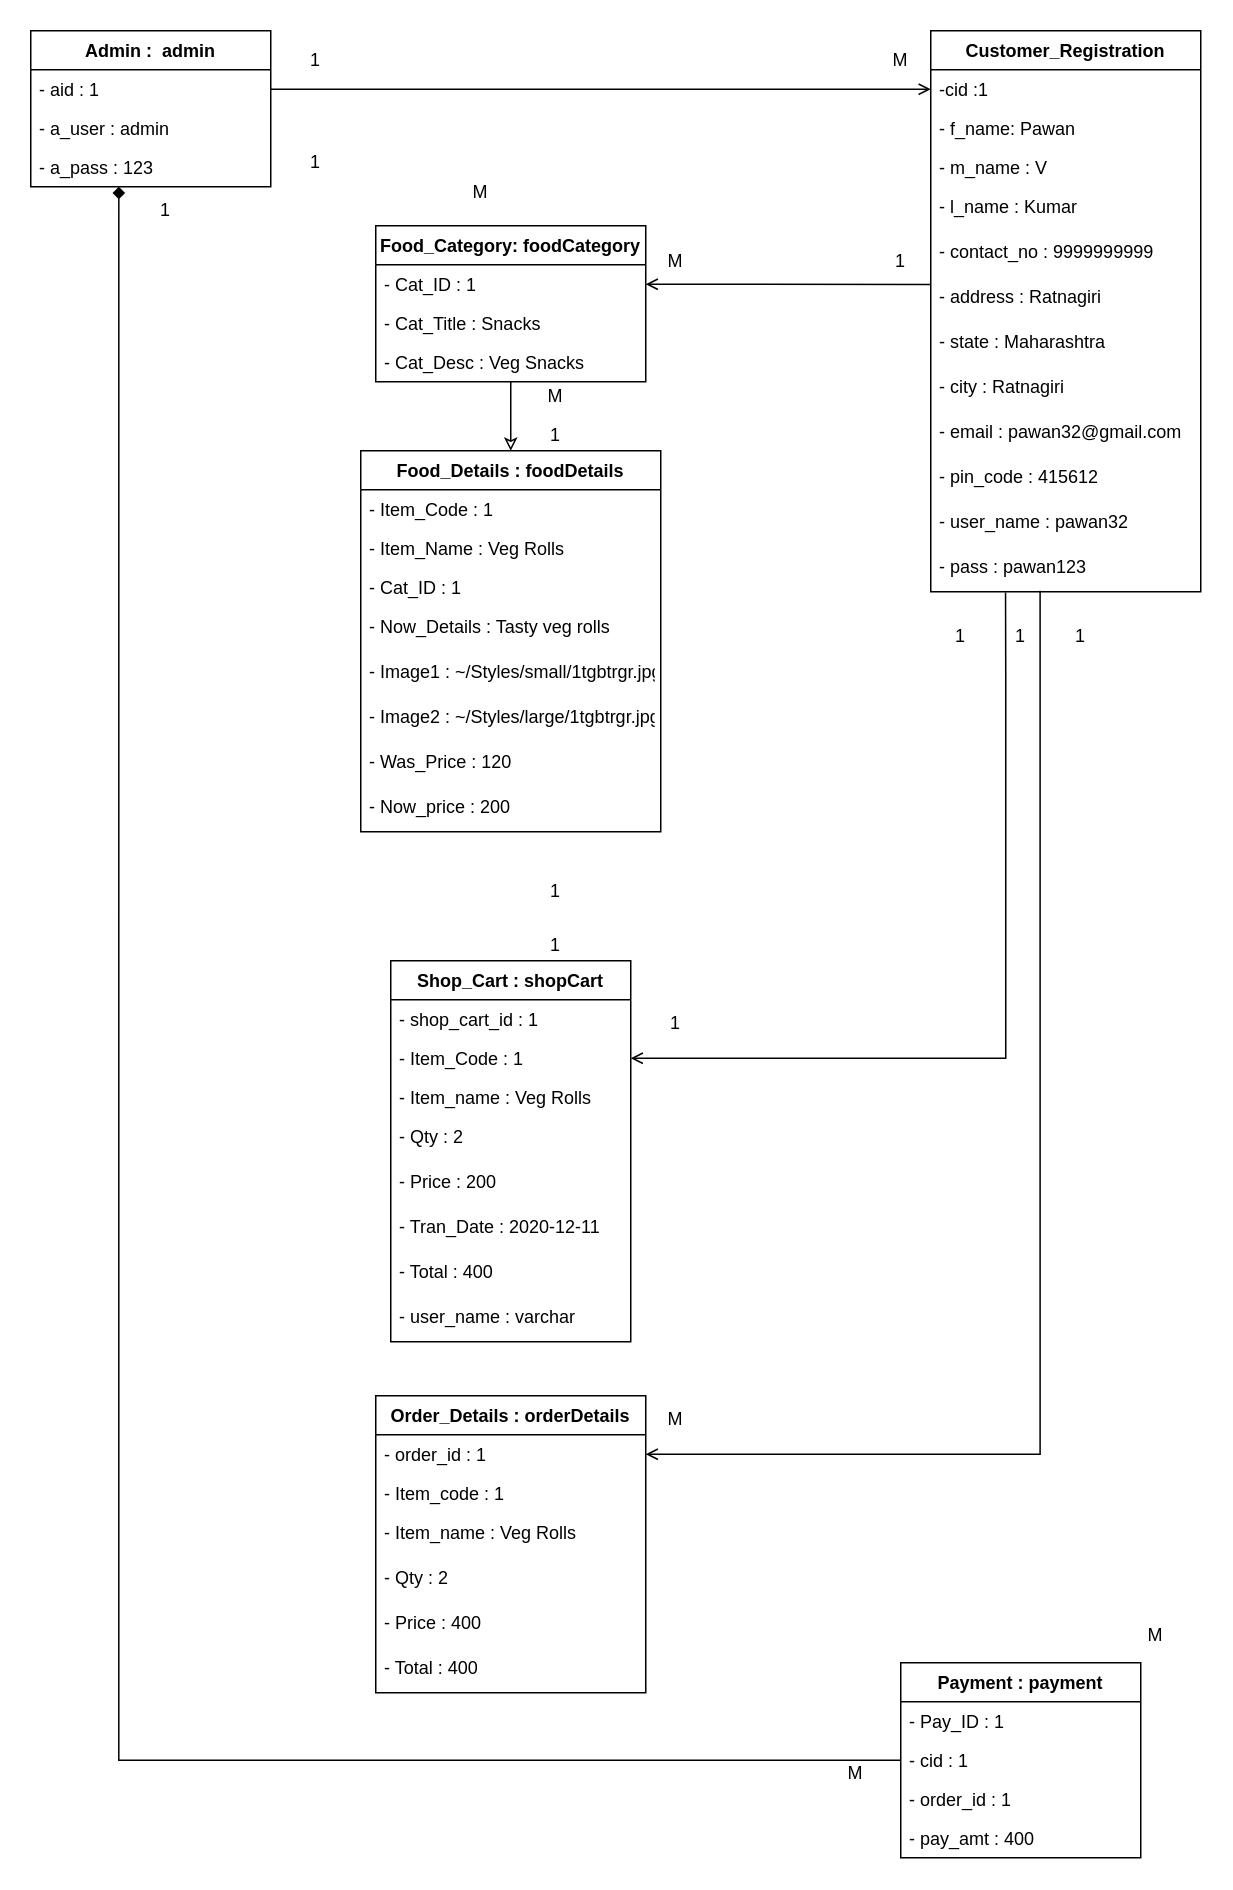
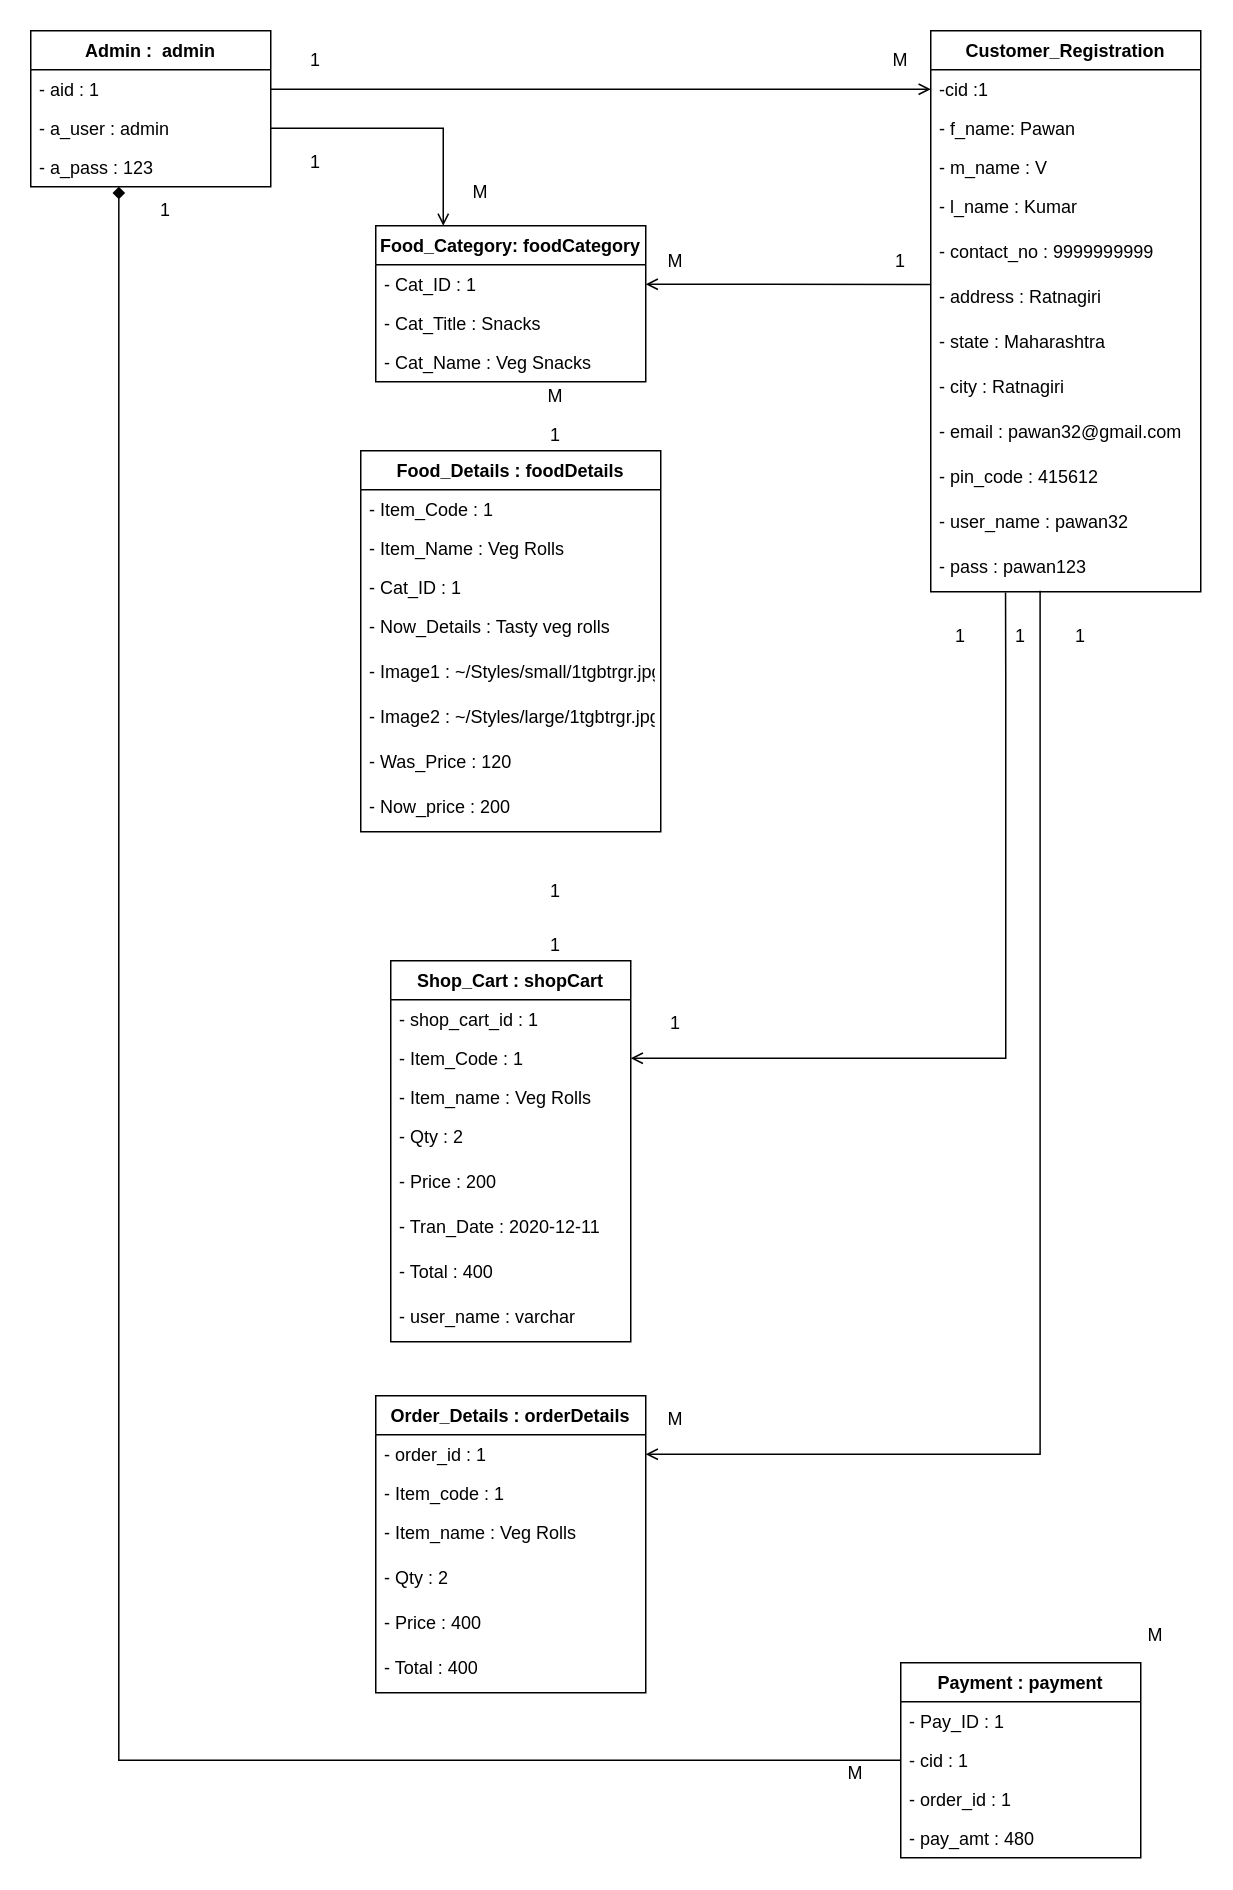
edge "- a_user : admin" -> "Food_Category: foodCategory": added
node "- Cat_Desc : Veg Snacks": label "- Cat_Desc : Veg Snacks" -> "- Cat_Name : Veg Snacks"
edge "Food_Category: foodCategory" -> "Food_Details : foodDetails": removed
node "- pay_amt : 400": label "- pay_amt : 400" -> "- pay_amt : 480"
